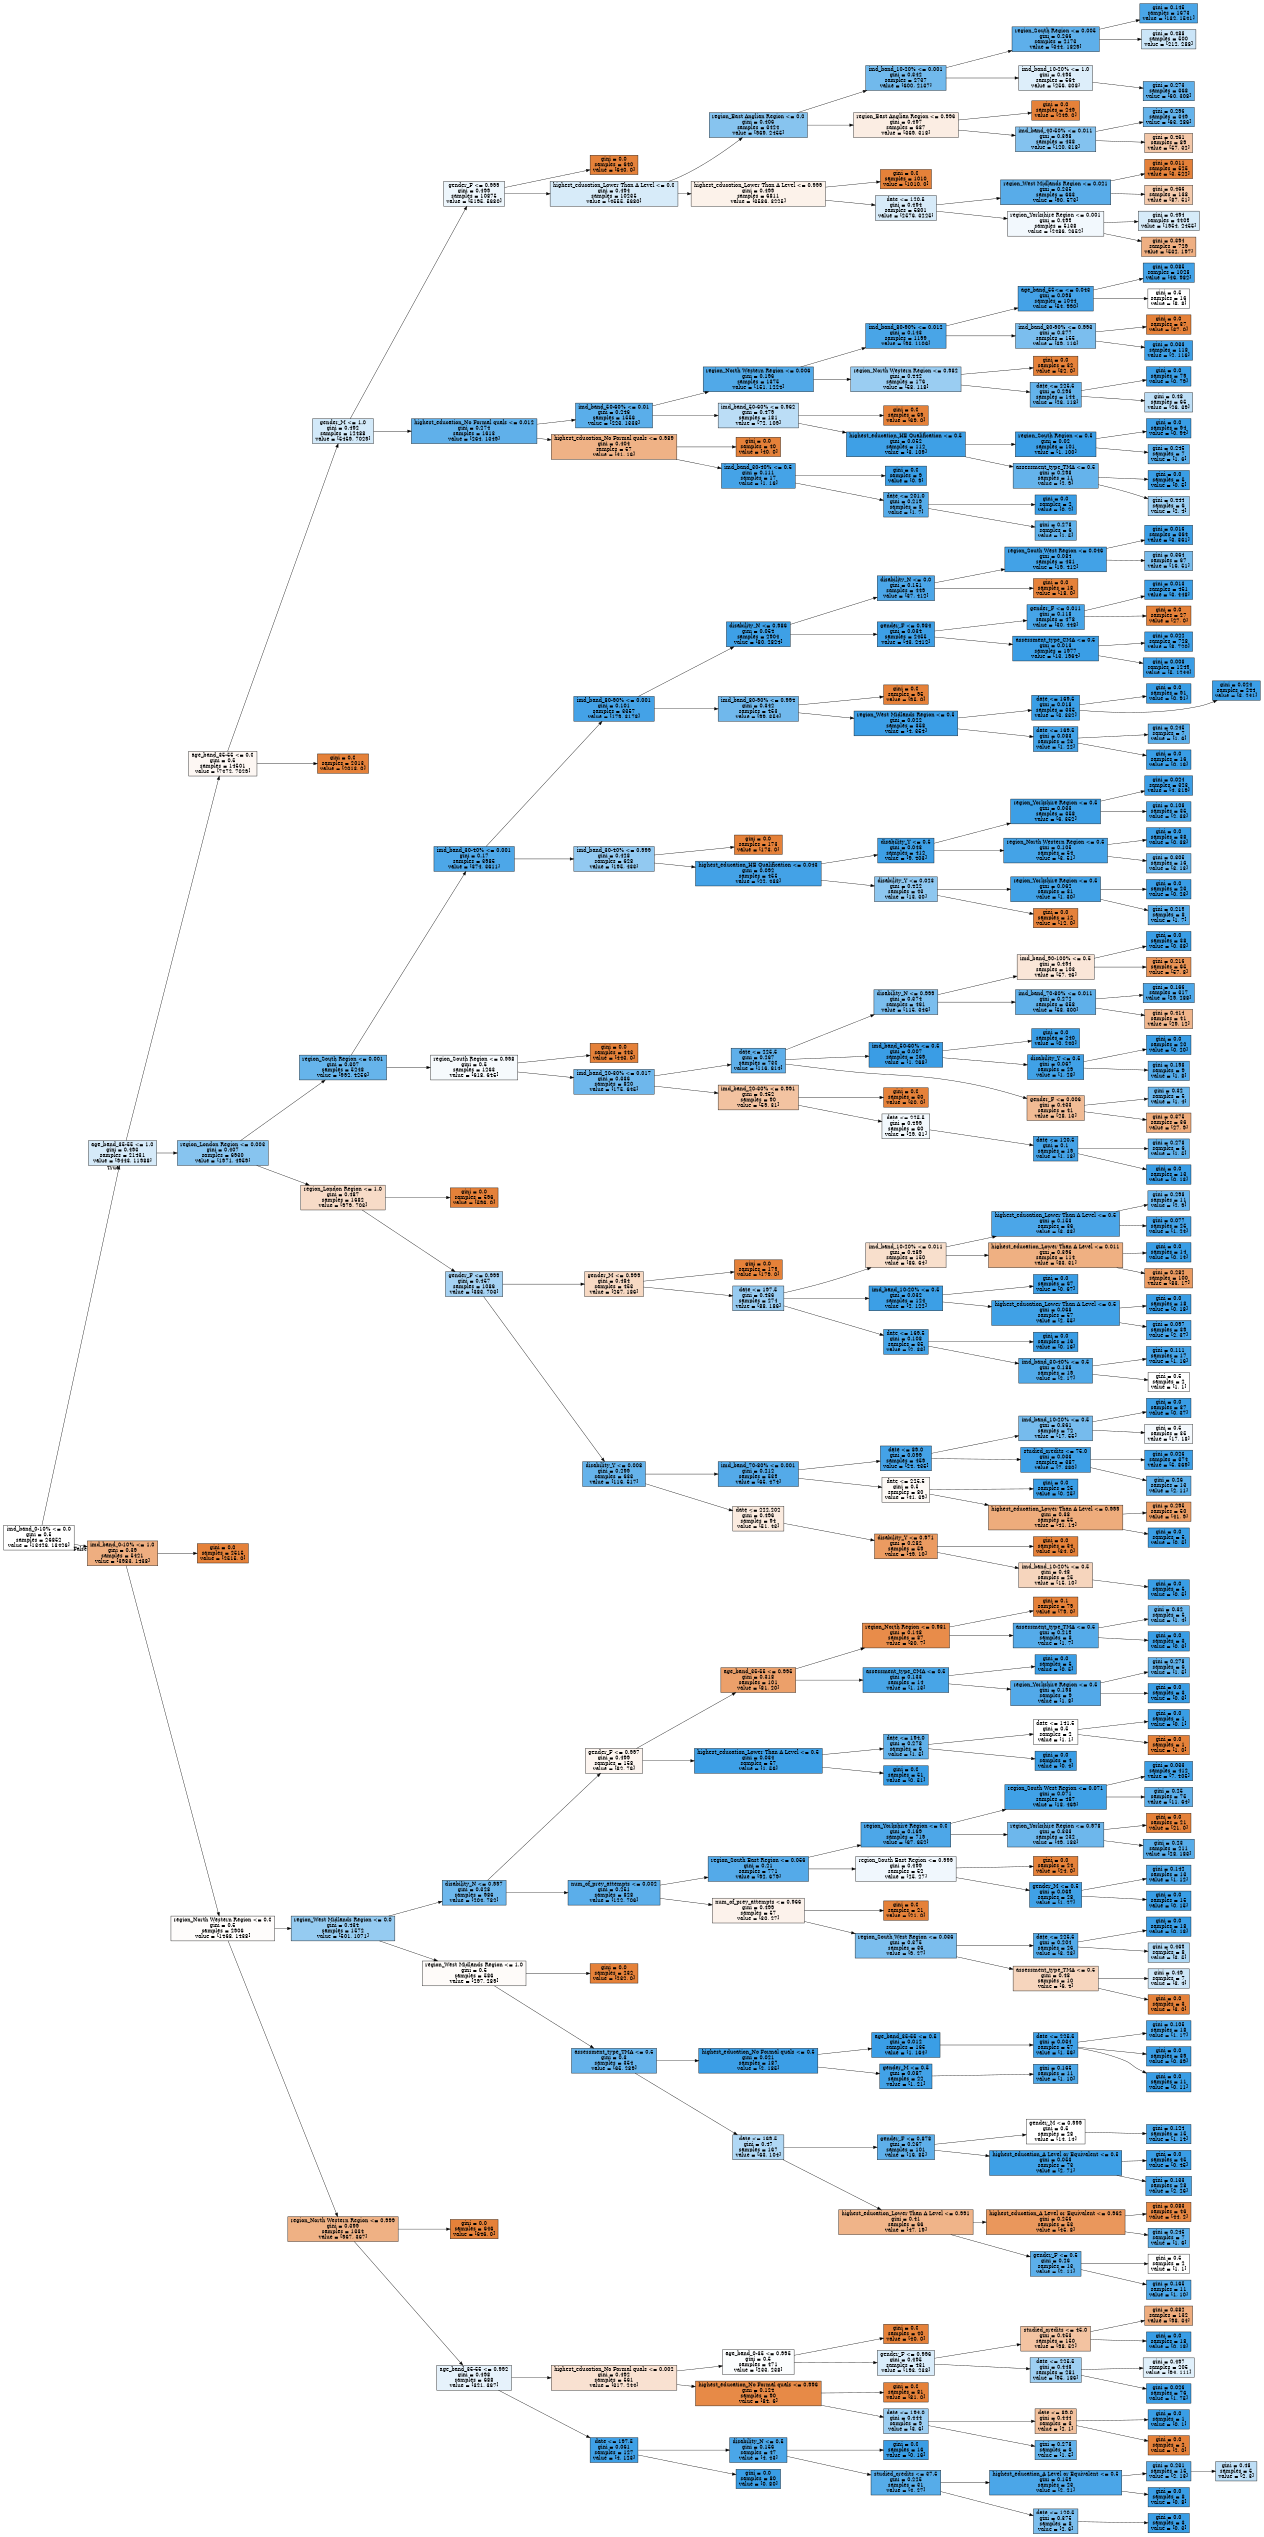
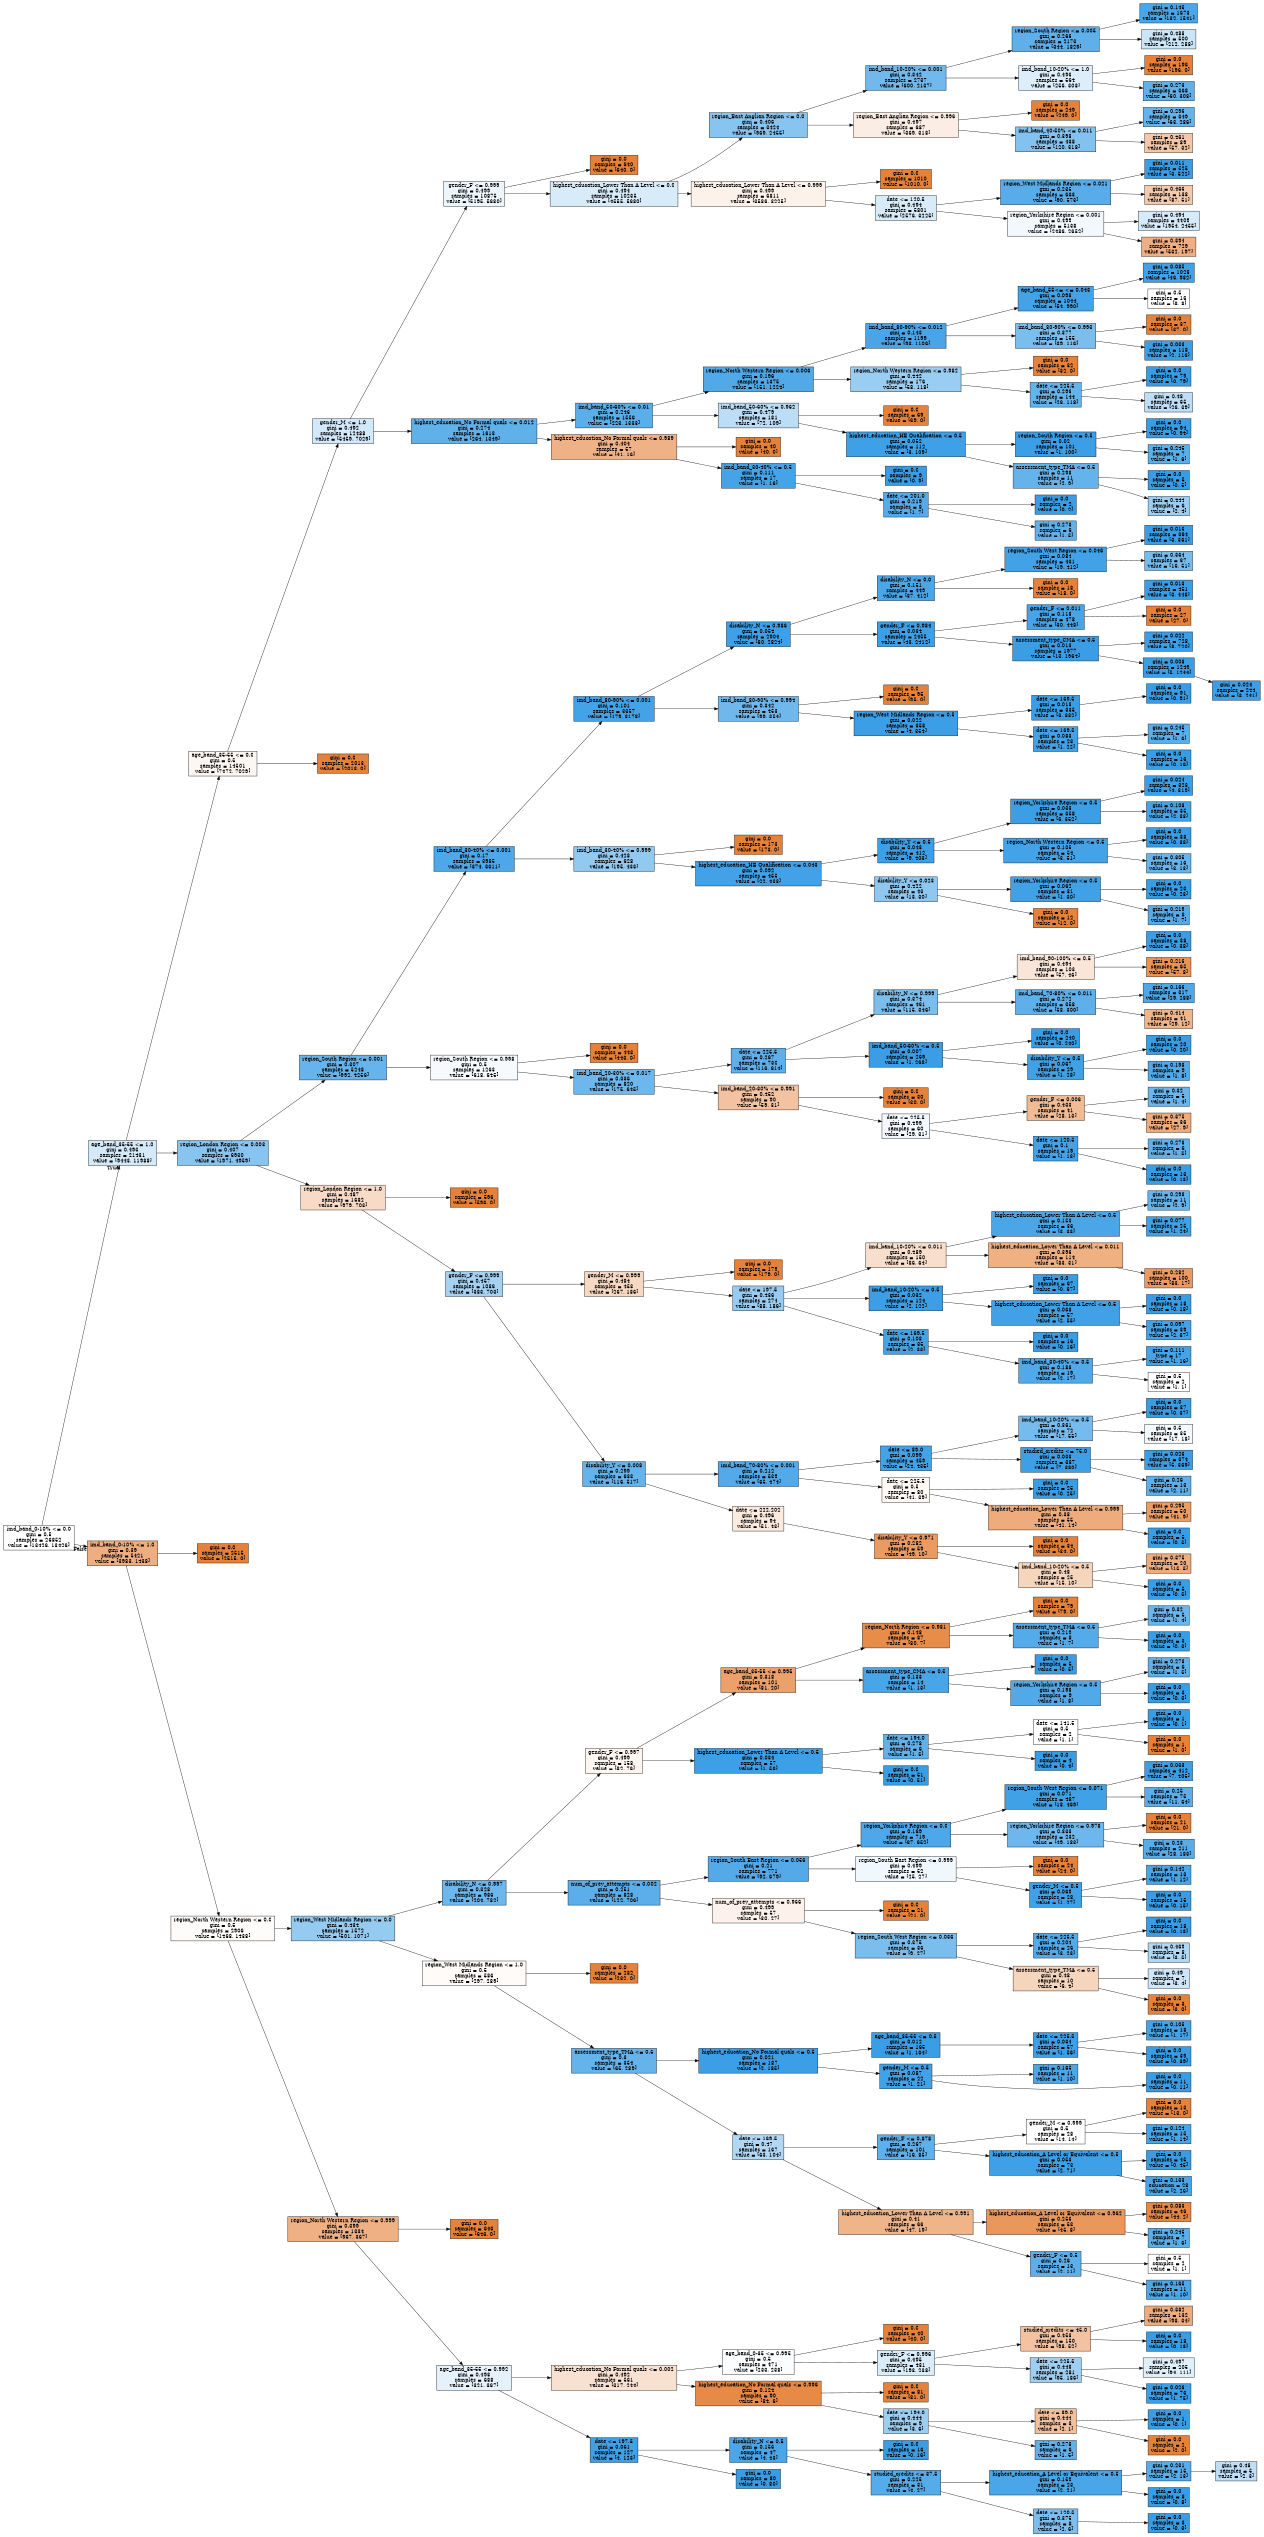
node "gini = 0.0 samples = 196 value = [196, 0]": added
node "gini = 0.011 samples = 525 value = [3, 522]": fillcolor #e58139ff -> #399de5fe
edge "date <= 169.5 gini = 0.018 samples = 335 value = [3, 332]" -> "gini = 0.024 samples = 244 value = [3, 241]": now "gini = 0.008 samples = 1249 value = [5, 1244]" -> "gini = 0.024 samples = 244 value = [3, 241]"
edge "date <= 225.5 gini = 0.267 samples = 730 value = [116, 614]" -> "gender_F <= 0.006 gini = 0.433 samples = 41 value = [28, 13]": now "date <= 225.5 gini = 0.499 samples = 60 value = [29, 31]" -> "gender_F <= 0.006 gini = 0.433 samples = 41 value = [28, 13]"
node "gini = 0.0 samples = 14 value = [0, 14]": removed
node "gini = 0.111 samples = 17 value = [1, 16]": label "gini = 0.111 samples = 17 value = [1, 16]" -> "gini = 0.111 type = 17 value = [1, 16]"
node "gini = 0.375 samples = 20 value = [15, 5]": added
node "gini = 0.1 samples = 79 value = [79, 0]": label "gini = 0.1 samples = 79 value = [79, 0]" -> "gini = 0.0 samples = 79 value = [79, 0]"
edge "date <= 225.5 gini = 0.034 samples = 57 value = [1, 56]" -> "gini = 0.0 samples = 11 value = [0, 11]": now "gender_M <= 0.5 gini = 0.087 samples = 22 value = [1, 21]" -> "gini = 0.0 samples = 11 value = [0, 11]"
node "gini = 0.0 samples = 13 value = [13, 0]": added
node "gini = 0.133 samples = 28 value = [2, 26]": label "gini = 0.133 samples = 28 value = [2, 26]" -> "gini = 0.133 education = 28 value = [2, 26]"
